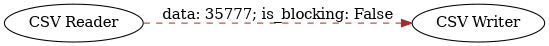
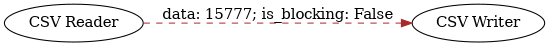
edge "CSV Reader" -> "CSV Writer": label "data: 35777; is_blocking: False" -> "data: 15777; is_blocking: False"
